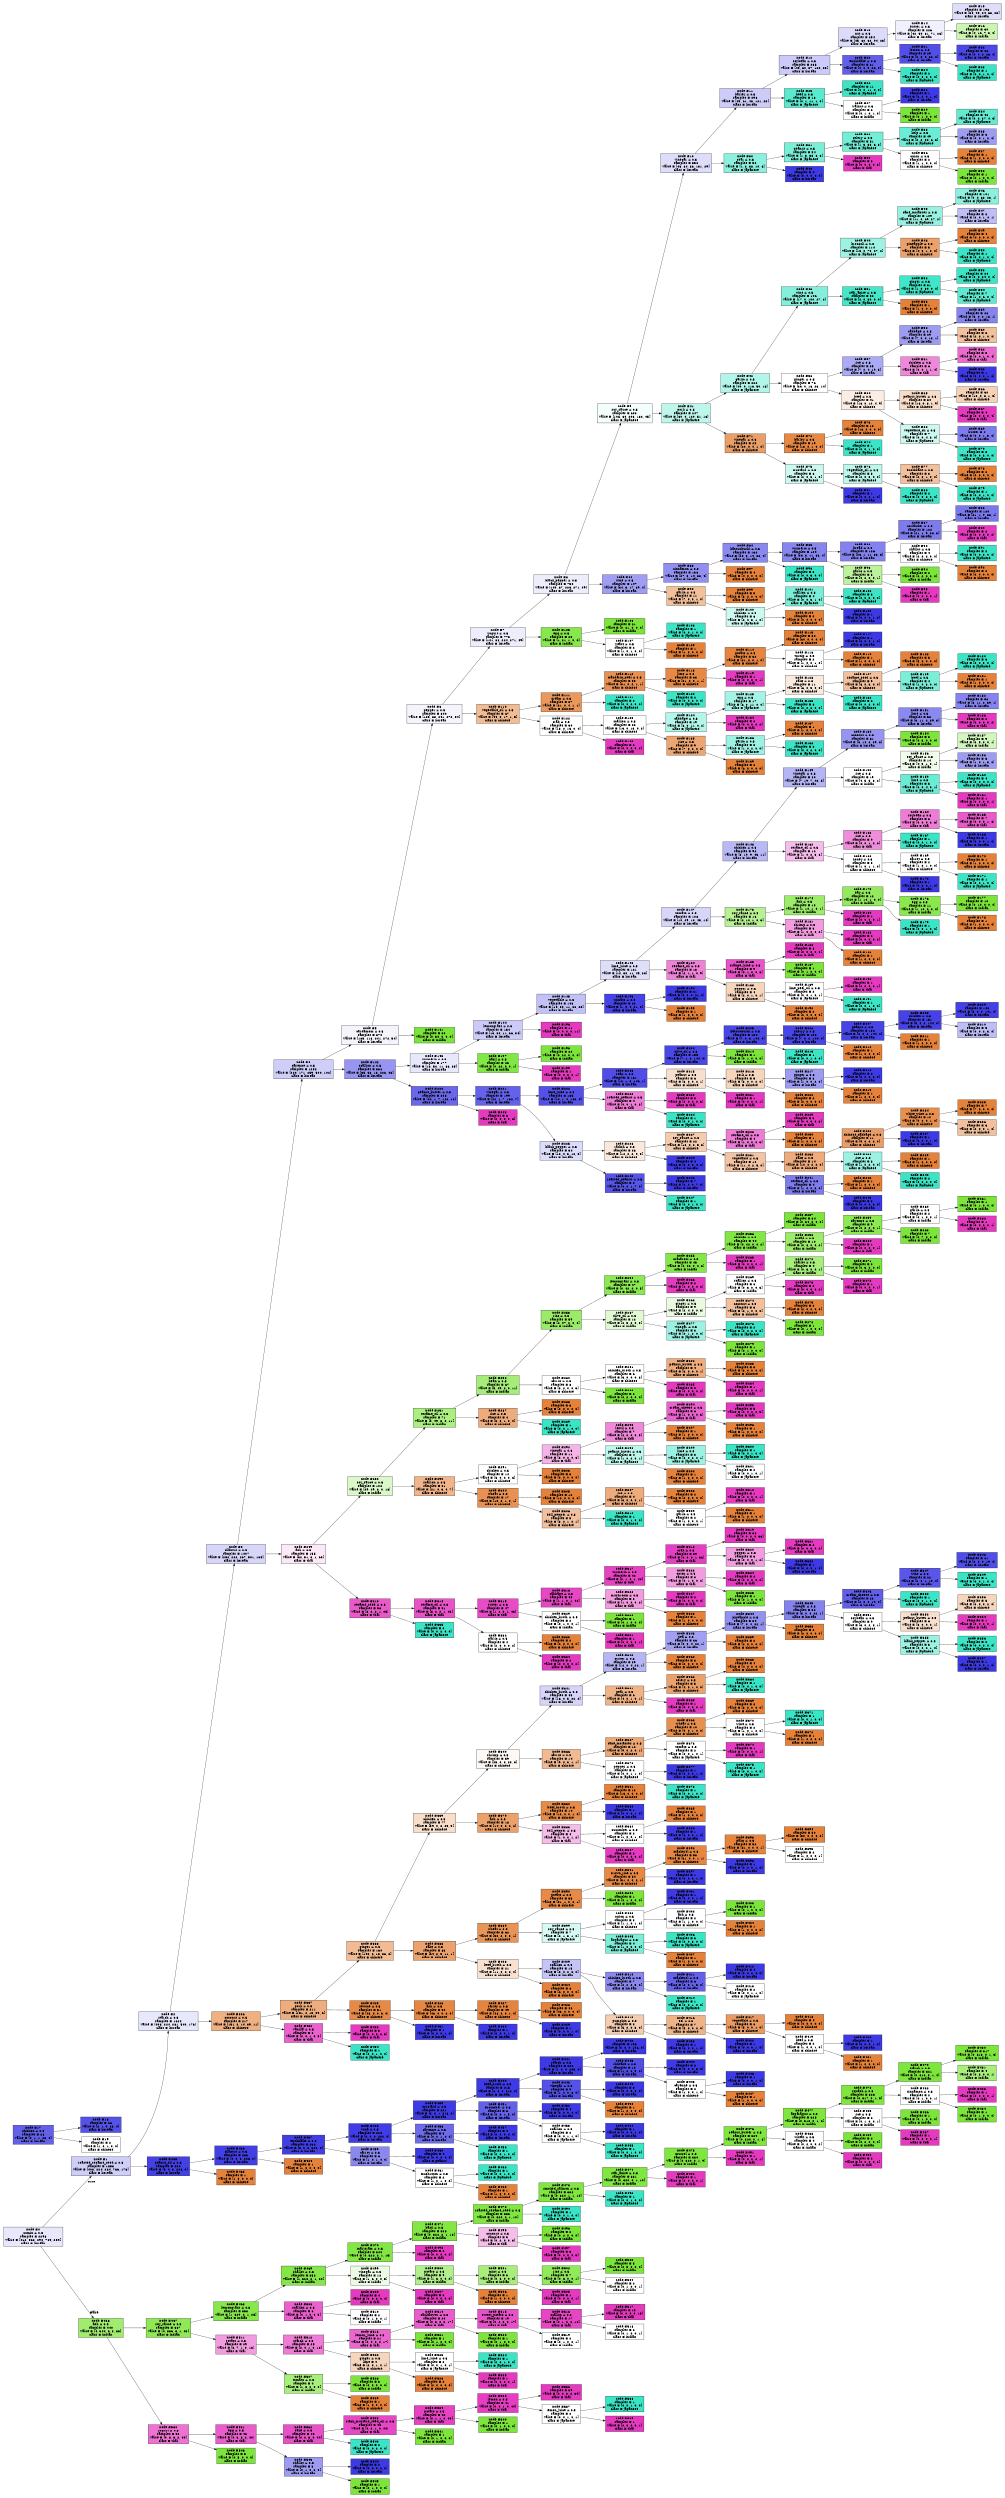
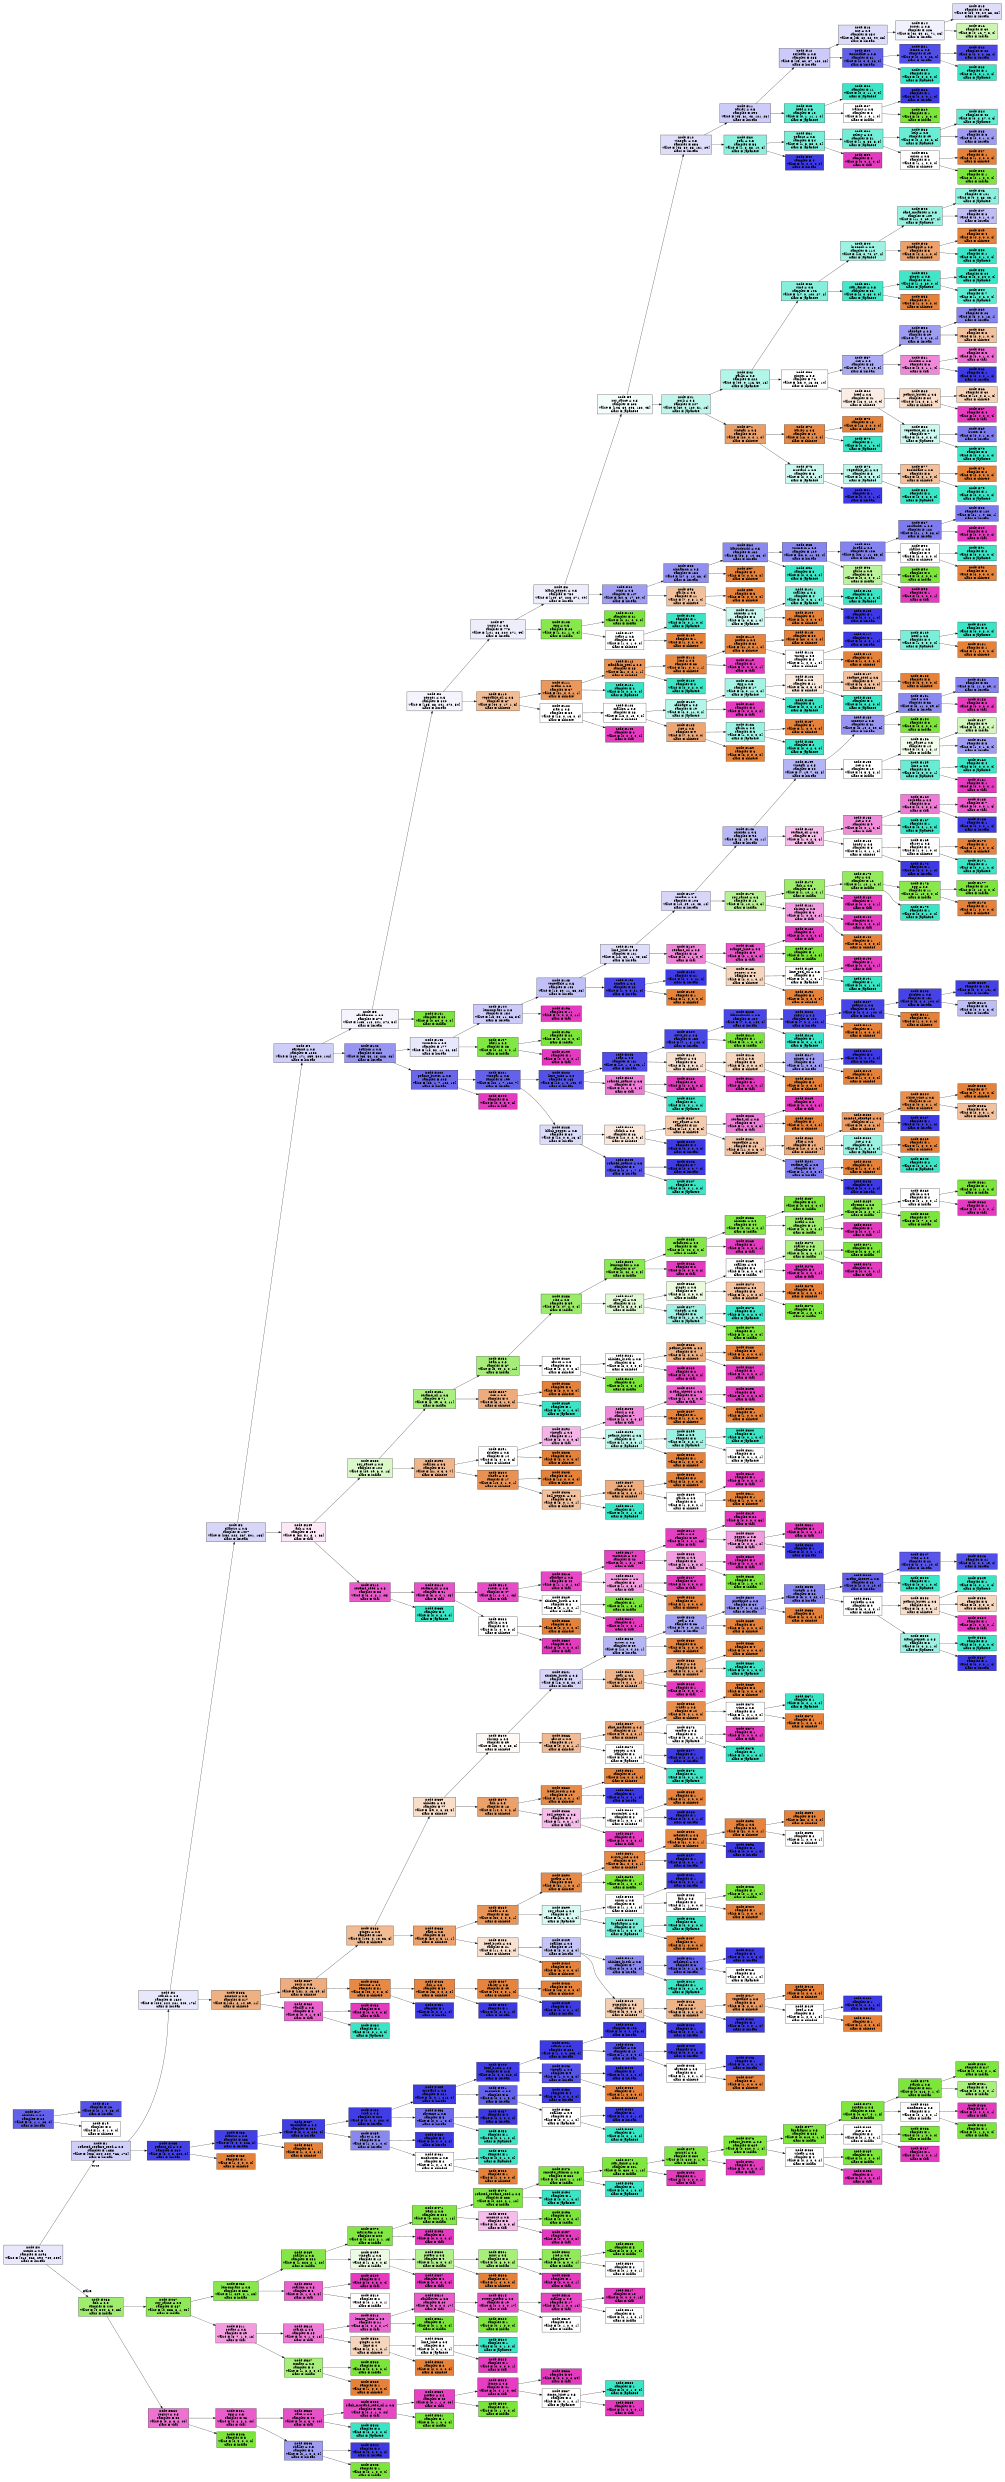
edge "node #127" -> "node #129": now "node #117" -> "node #129"
edge "node #347" -> "node #349": now "node #352" -> "node #349"
node "node #460": text "class = peanut" -> "class = korean"
